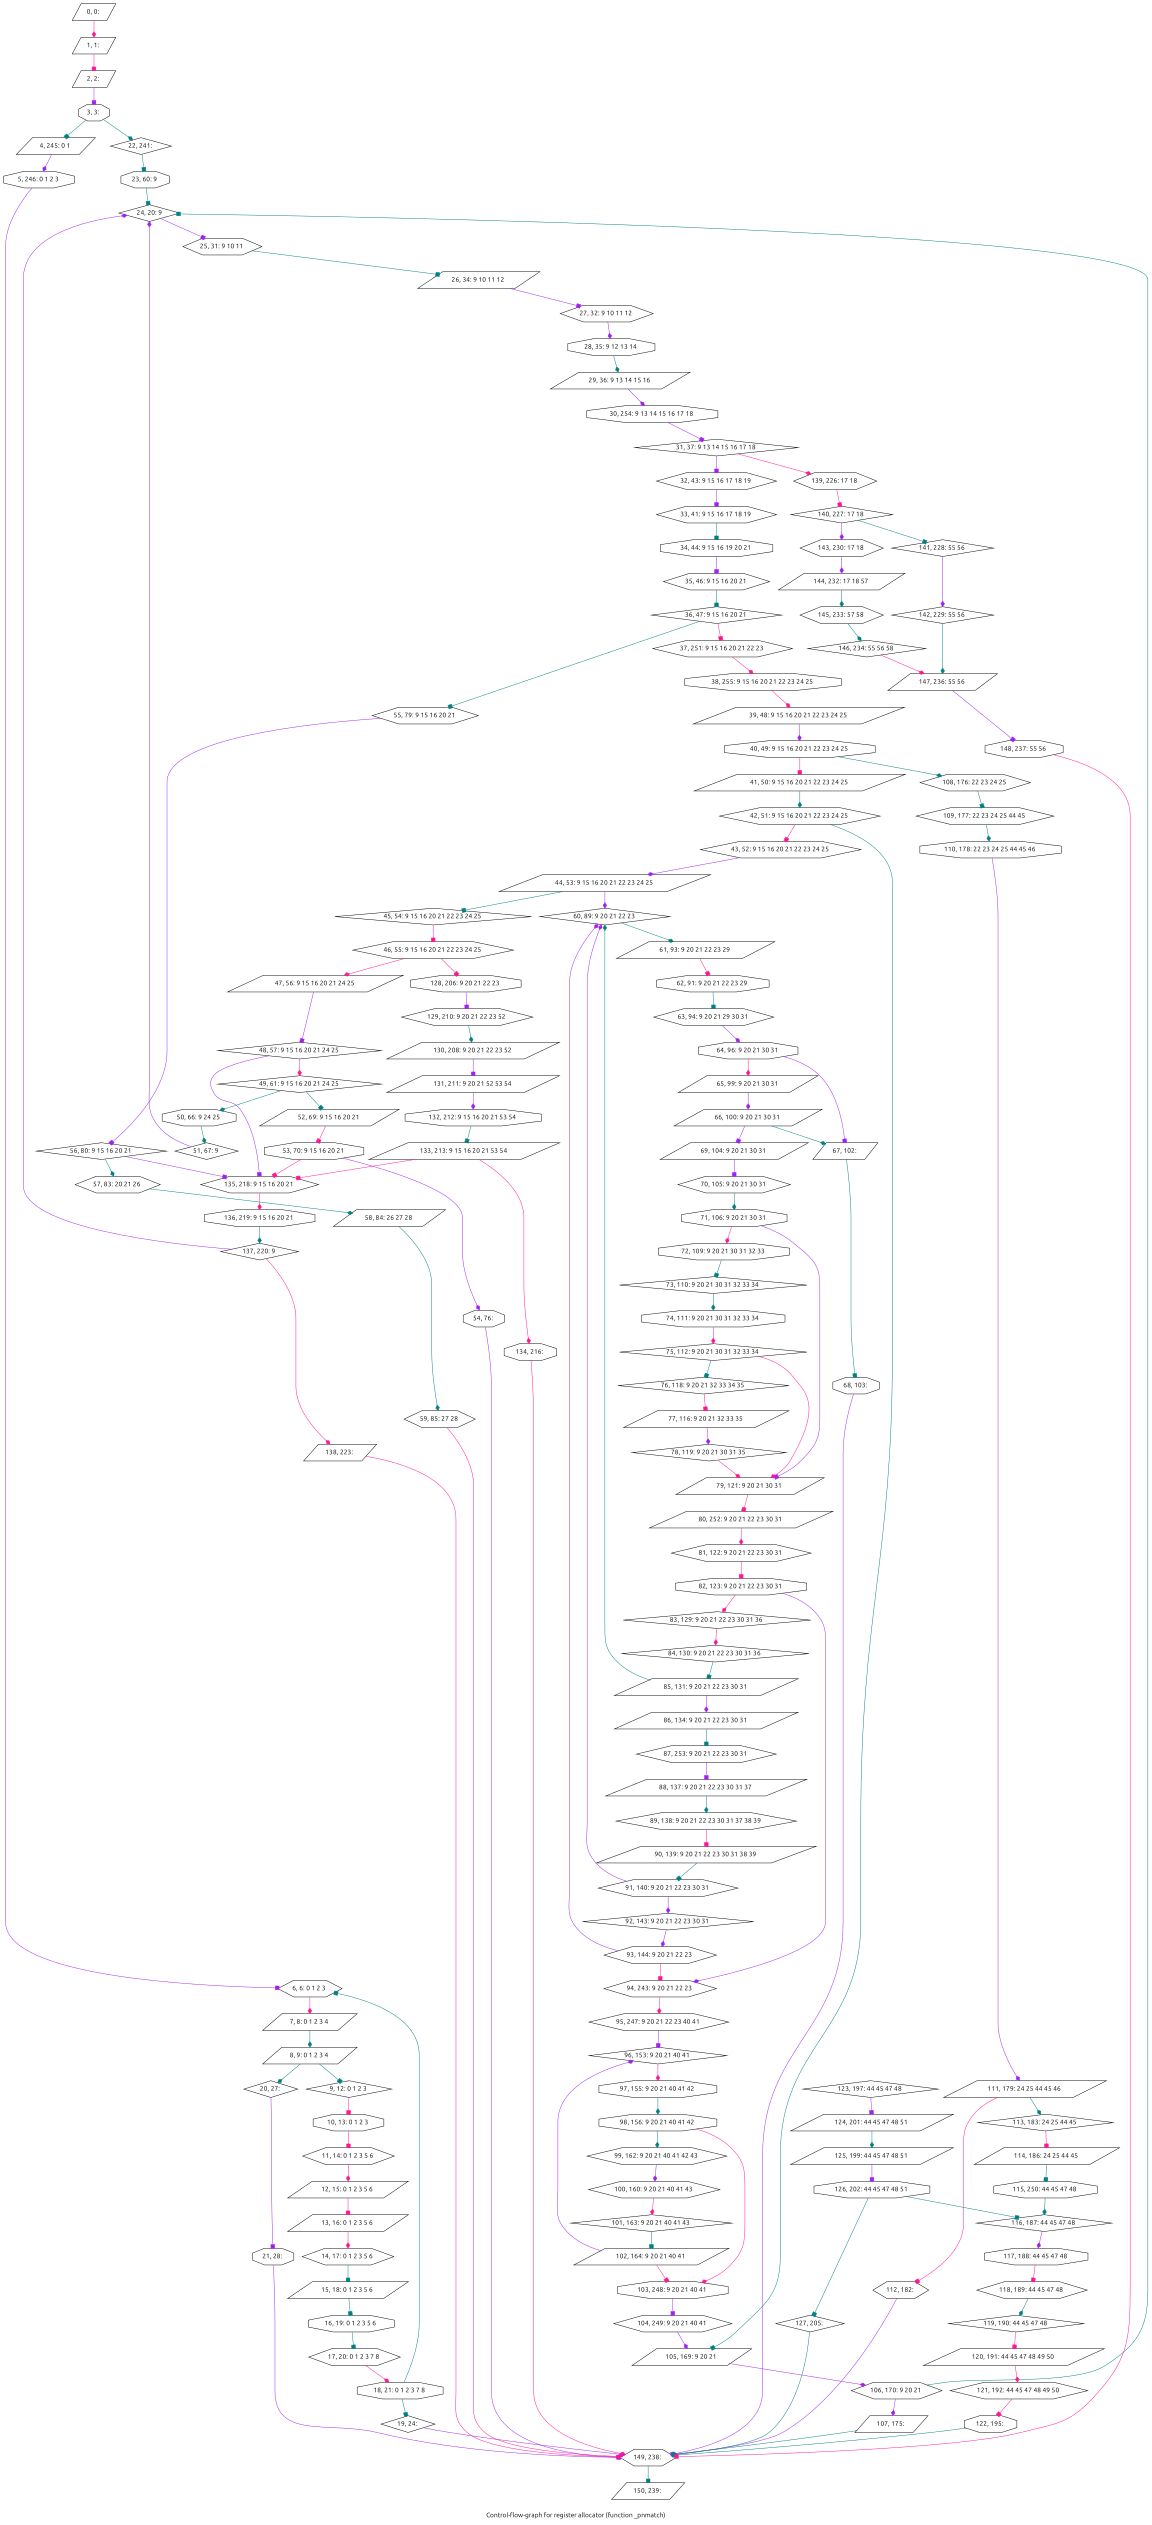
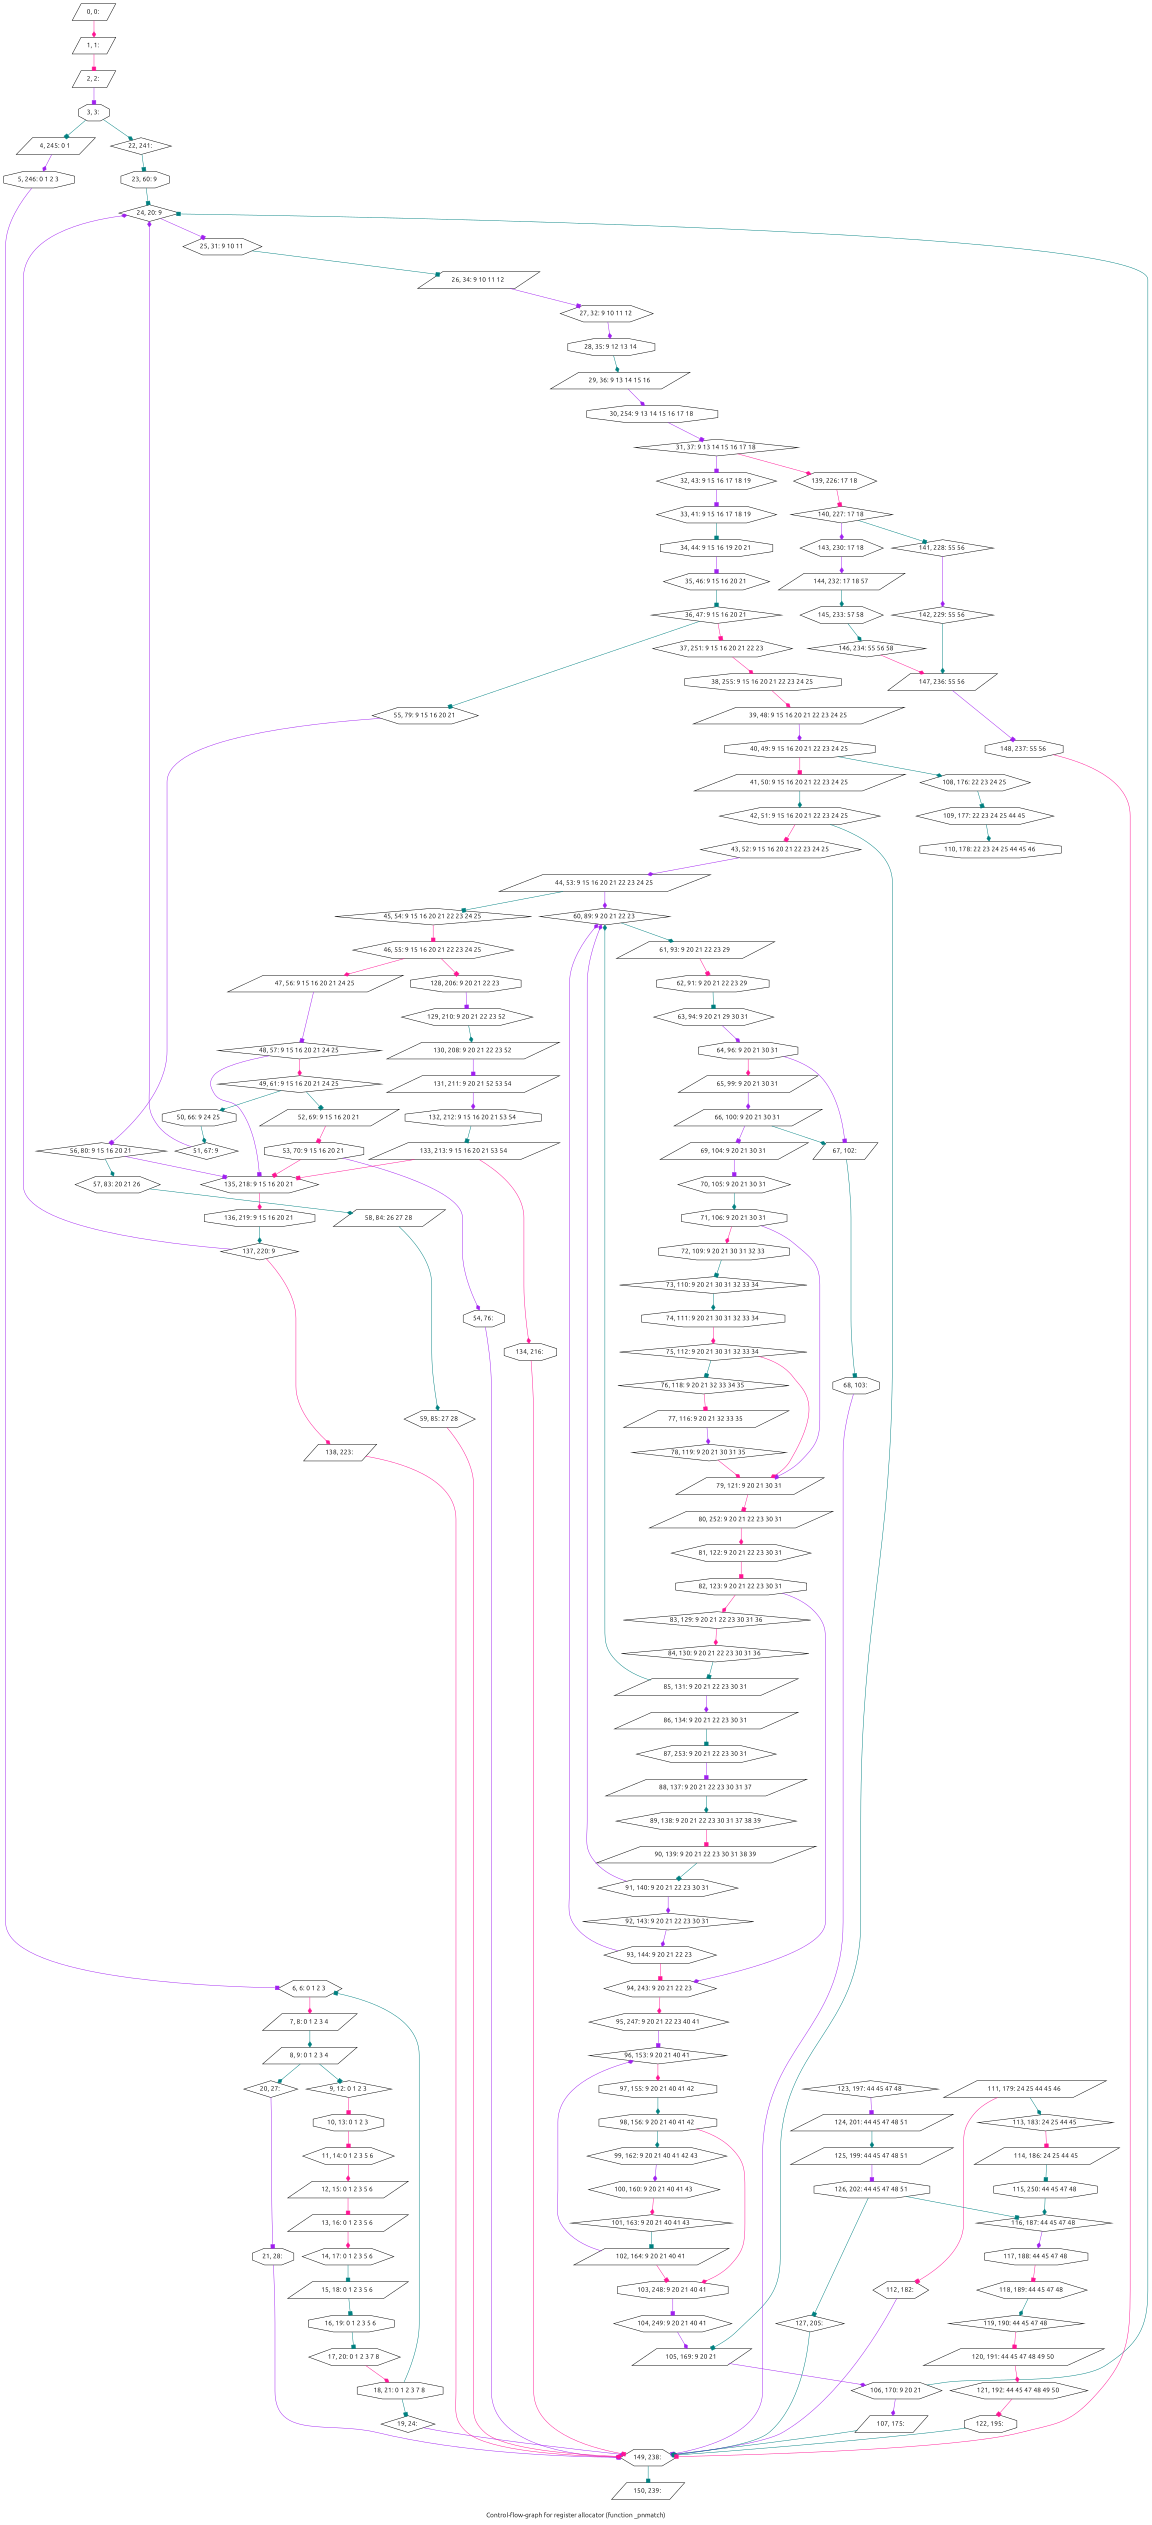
edge "110, 178: 22 23 24 25 44 45 46" -> "111, 179: 24 25 44 45 46": removed
edge "134, 216:" -> "149, 238:": arrowhead diamond -> box
